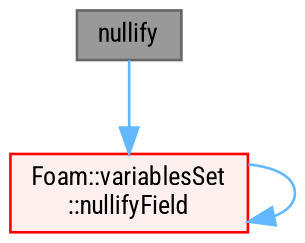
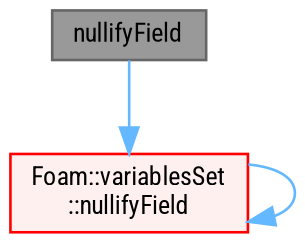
node "nullify": label "nullify" -> "nullifyField"
